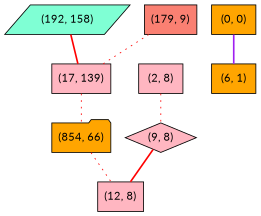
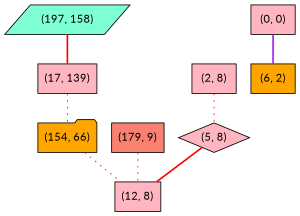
node "(192, 158)": label "(192, 158)" -> "(197, 158)"
node "(0, 0)": fillcolor orange -> lightpink
edge "(179, 9)" -- "(17, 139)": now "(179, 9)" -- "(12, 8)"
node "(6, 1)": label "(6, 1)" -> "(6, 2)"
node "(854, 66)": label "(854, 66)" -> "(154, 66)"
node "(9, 8)": label "(9, 8)" -> "(5, 8)"
